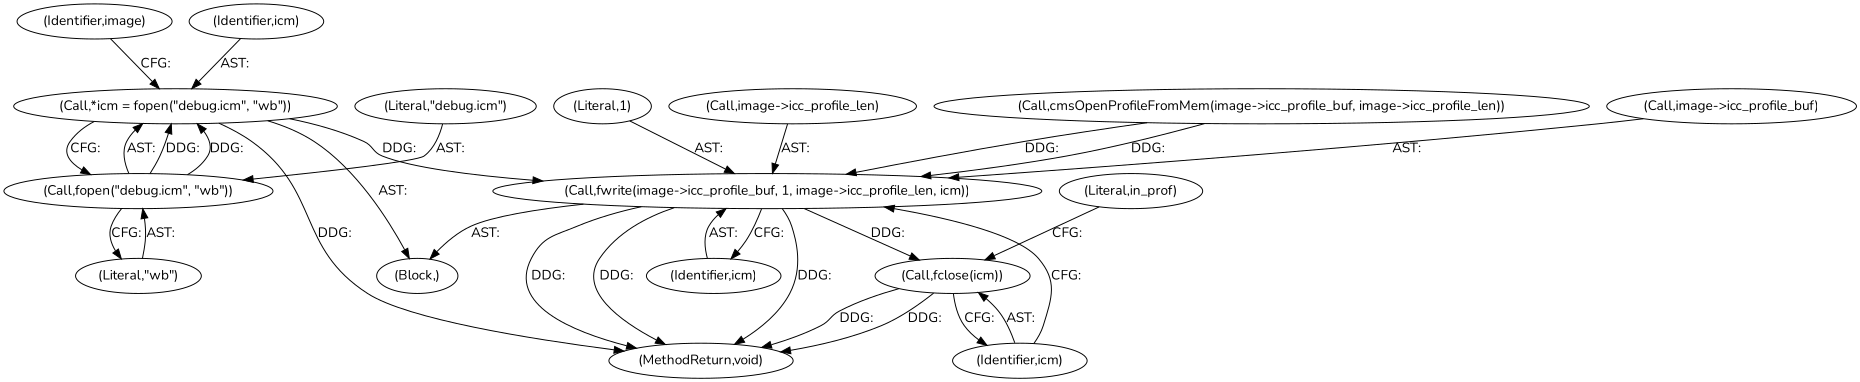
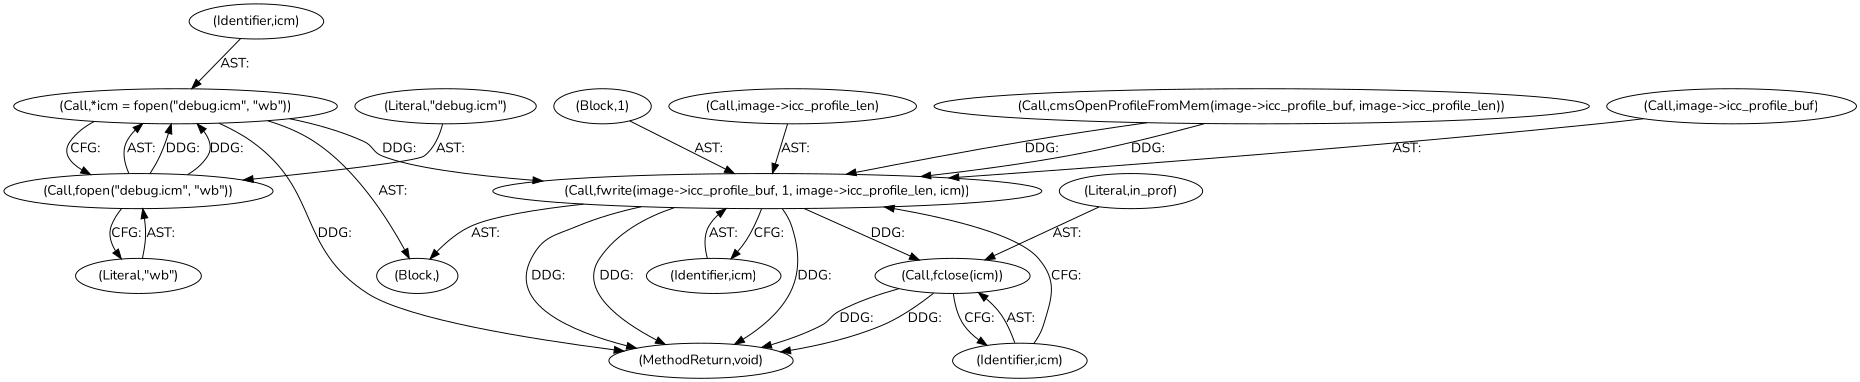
node "(Identifier,image)": removed
node "(Literal,1)": label "(Literal,1)" -> "(Block,1)"
edge "(Literal,in_prof)" -> "(Call,fclose(icm))": label "CFG: " -> "AST: "
